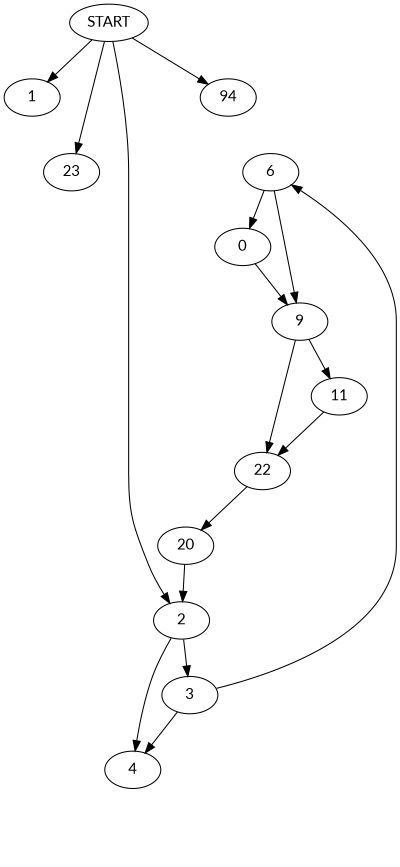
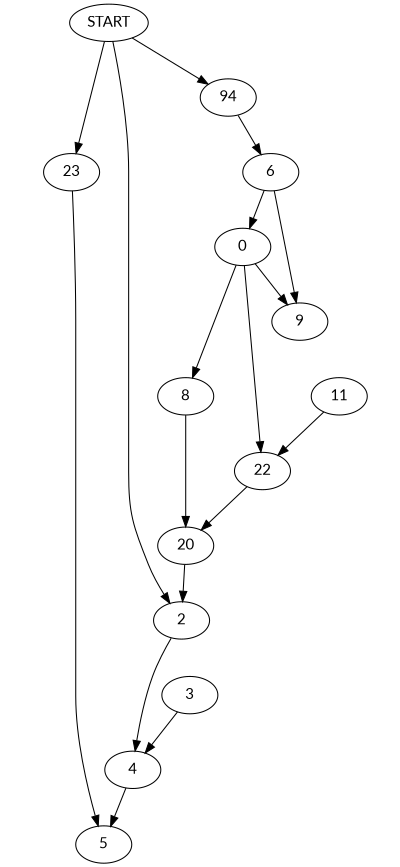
node "1": removed
edge "9" -> "11": removed
edge "9" -> "22": now "0" -> "22"
node "8": added
edge "3" -> "6": now "94" -> "6"
edge "2" -> "3": removed
node "5": added
